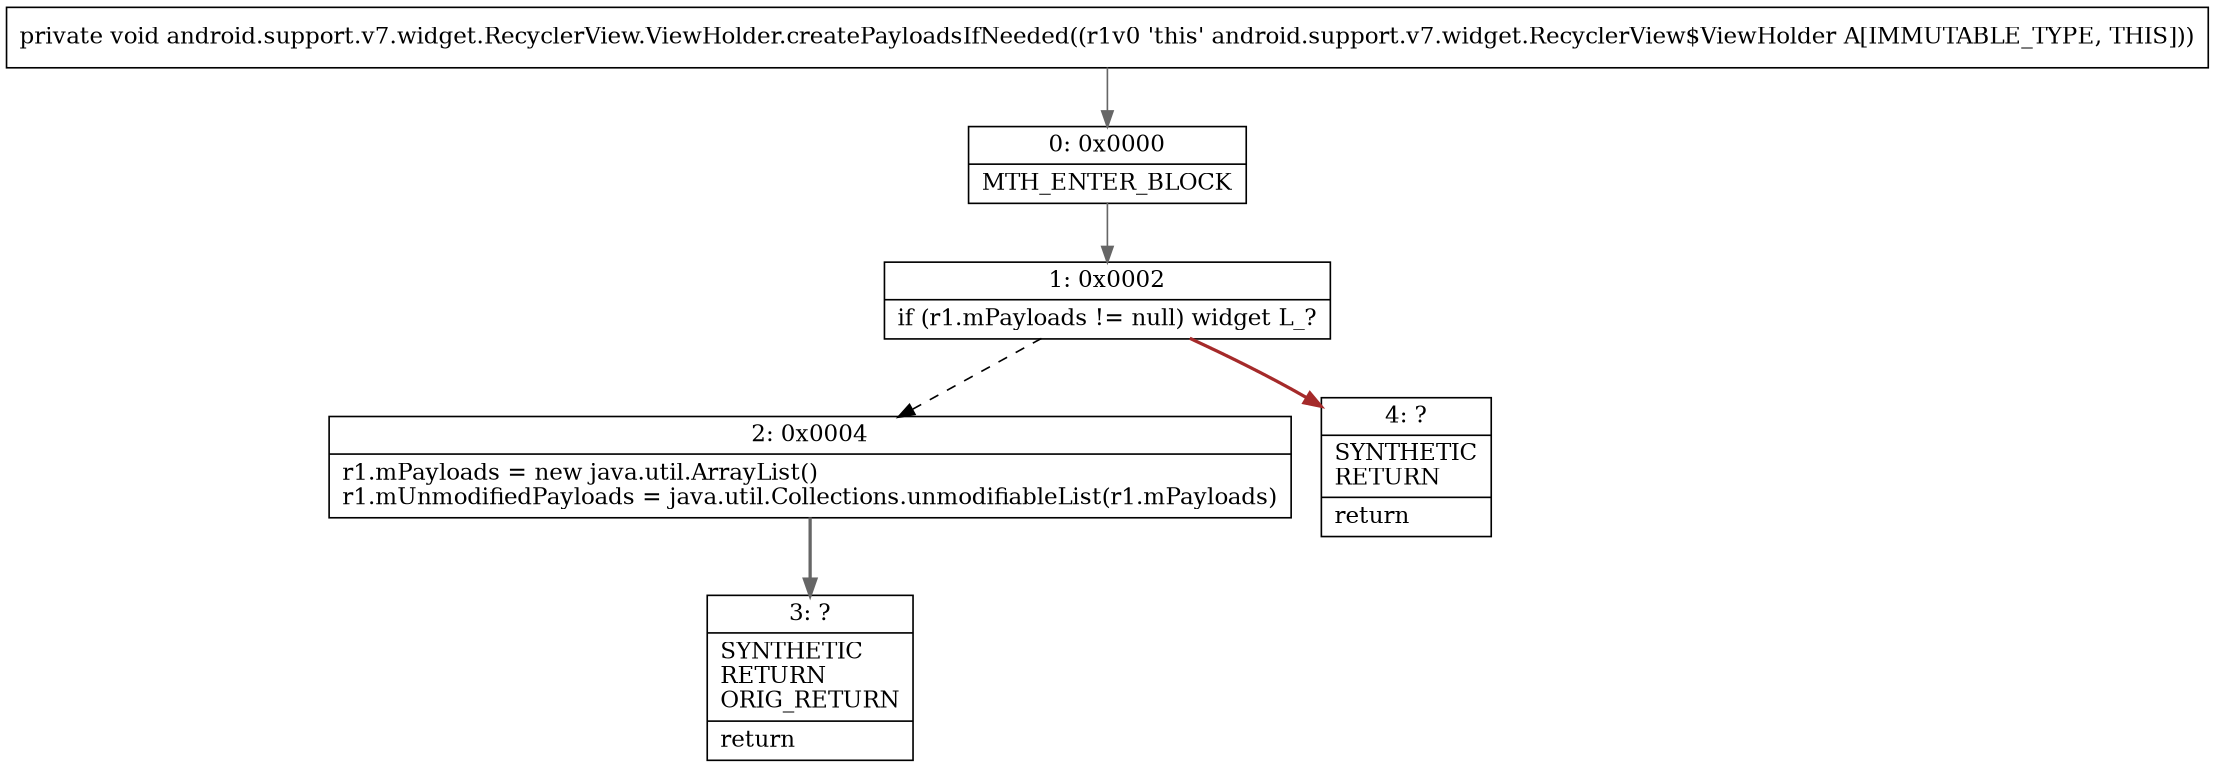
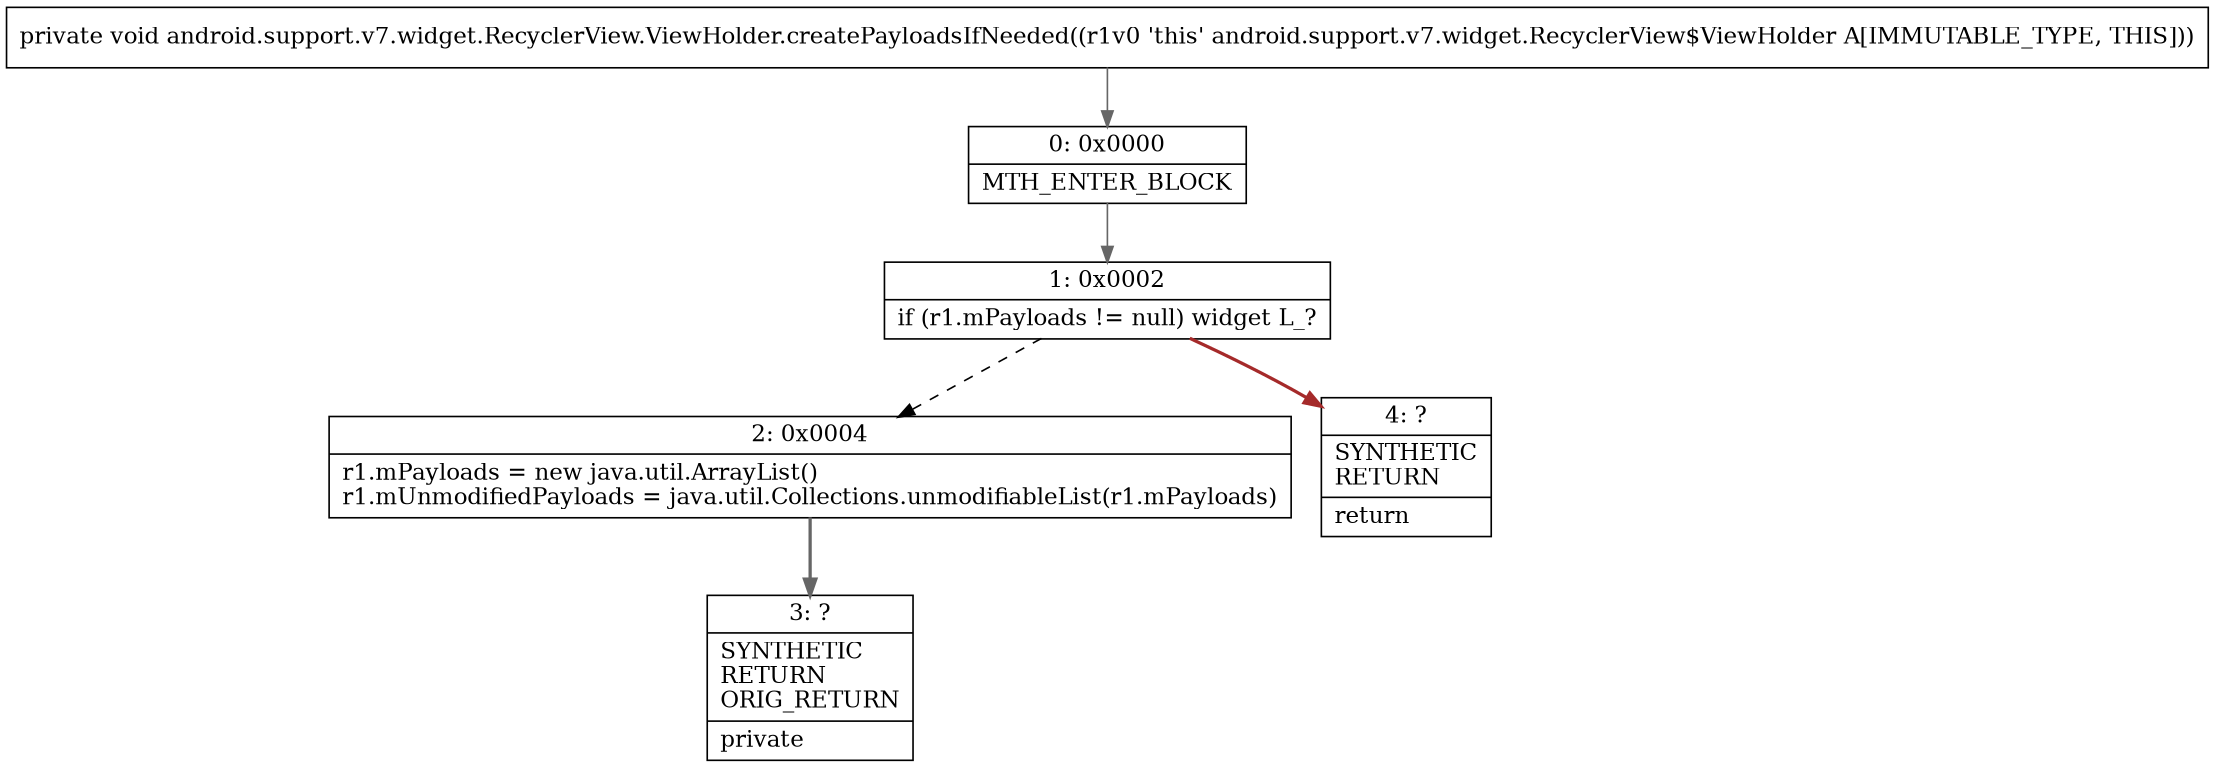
node "3: ?": text "return" -> "private"
